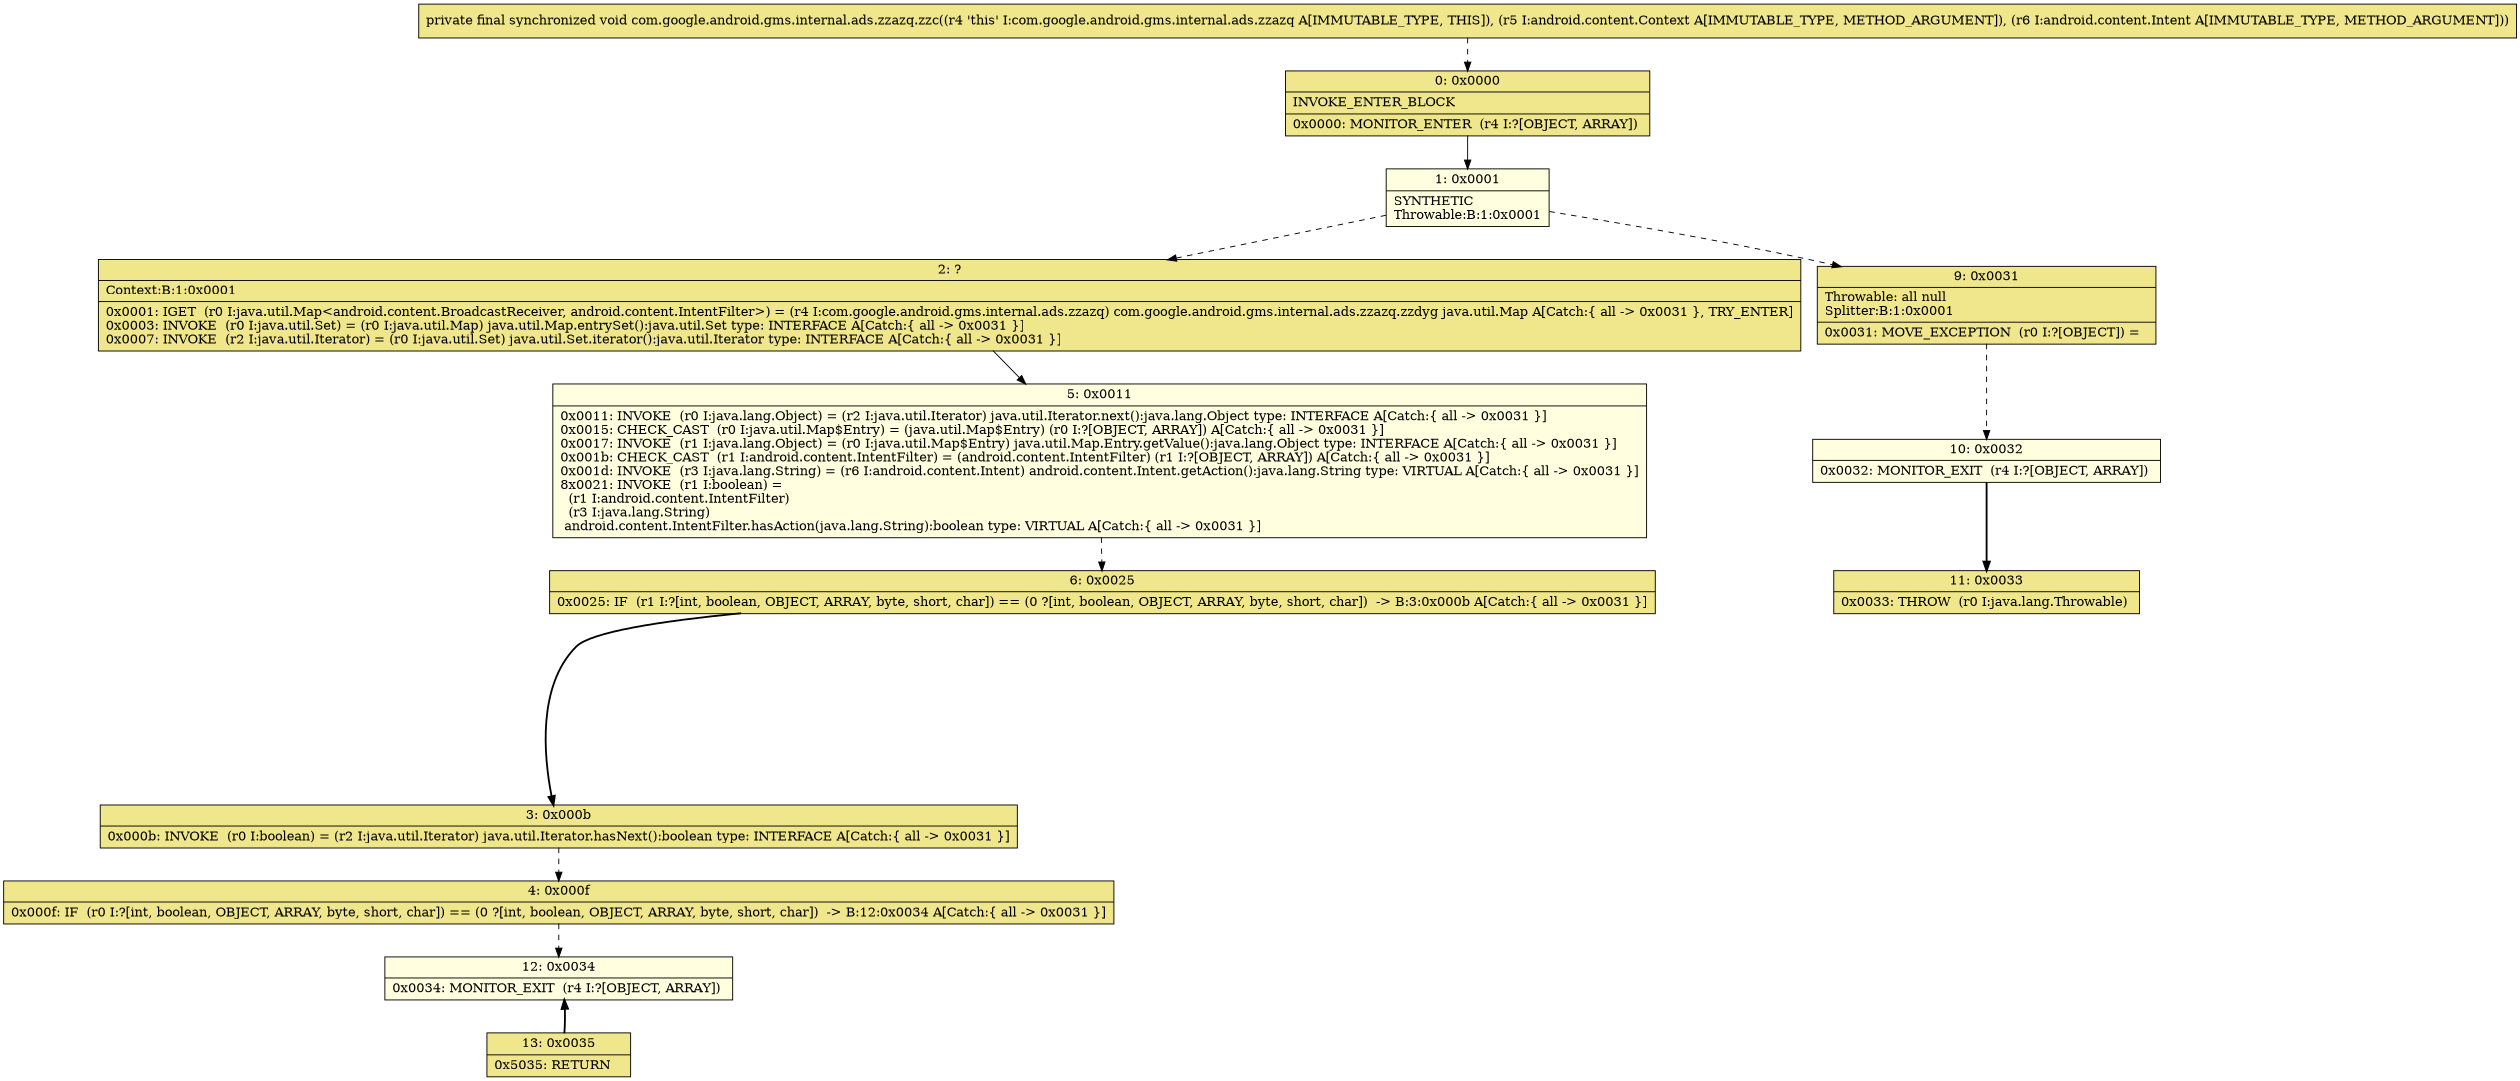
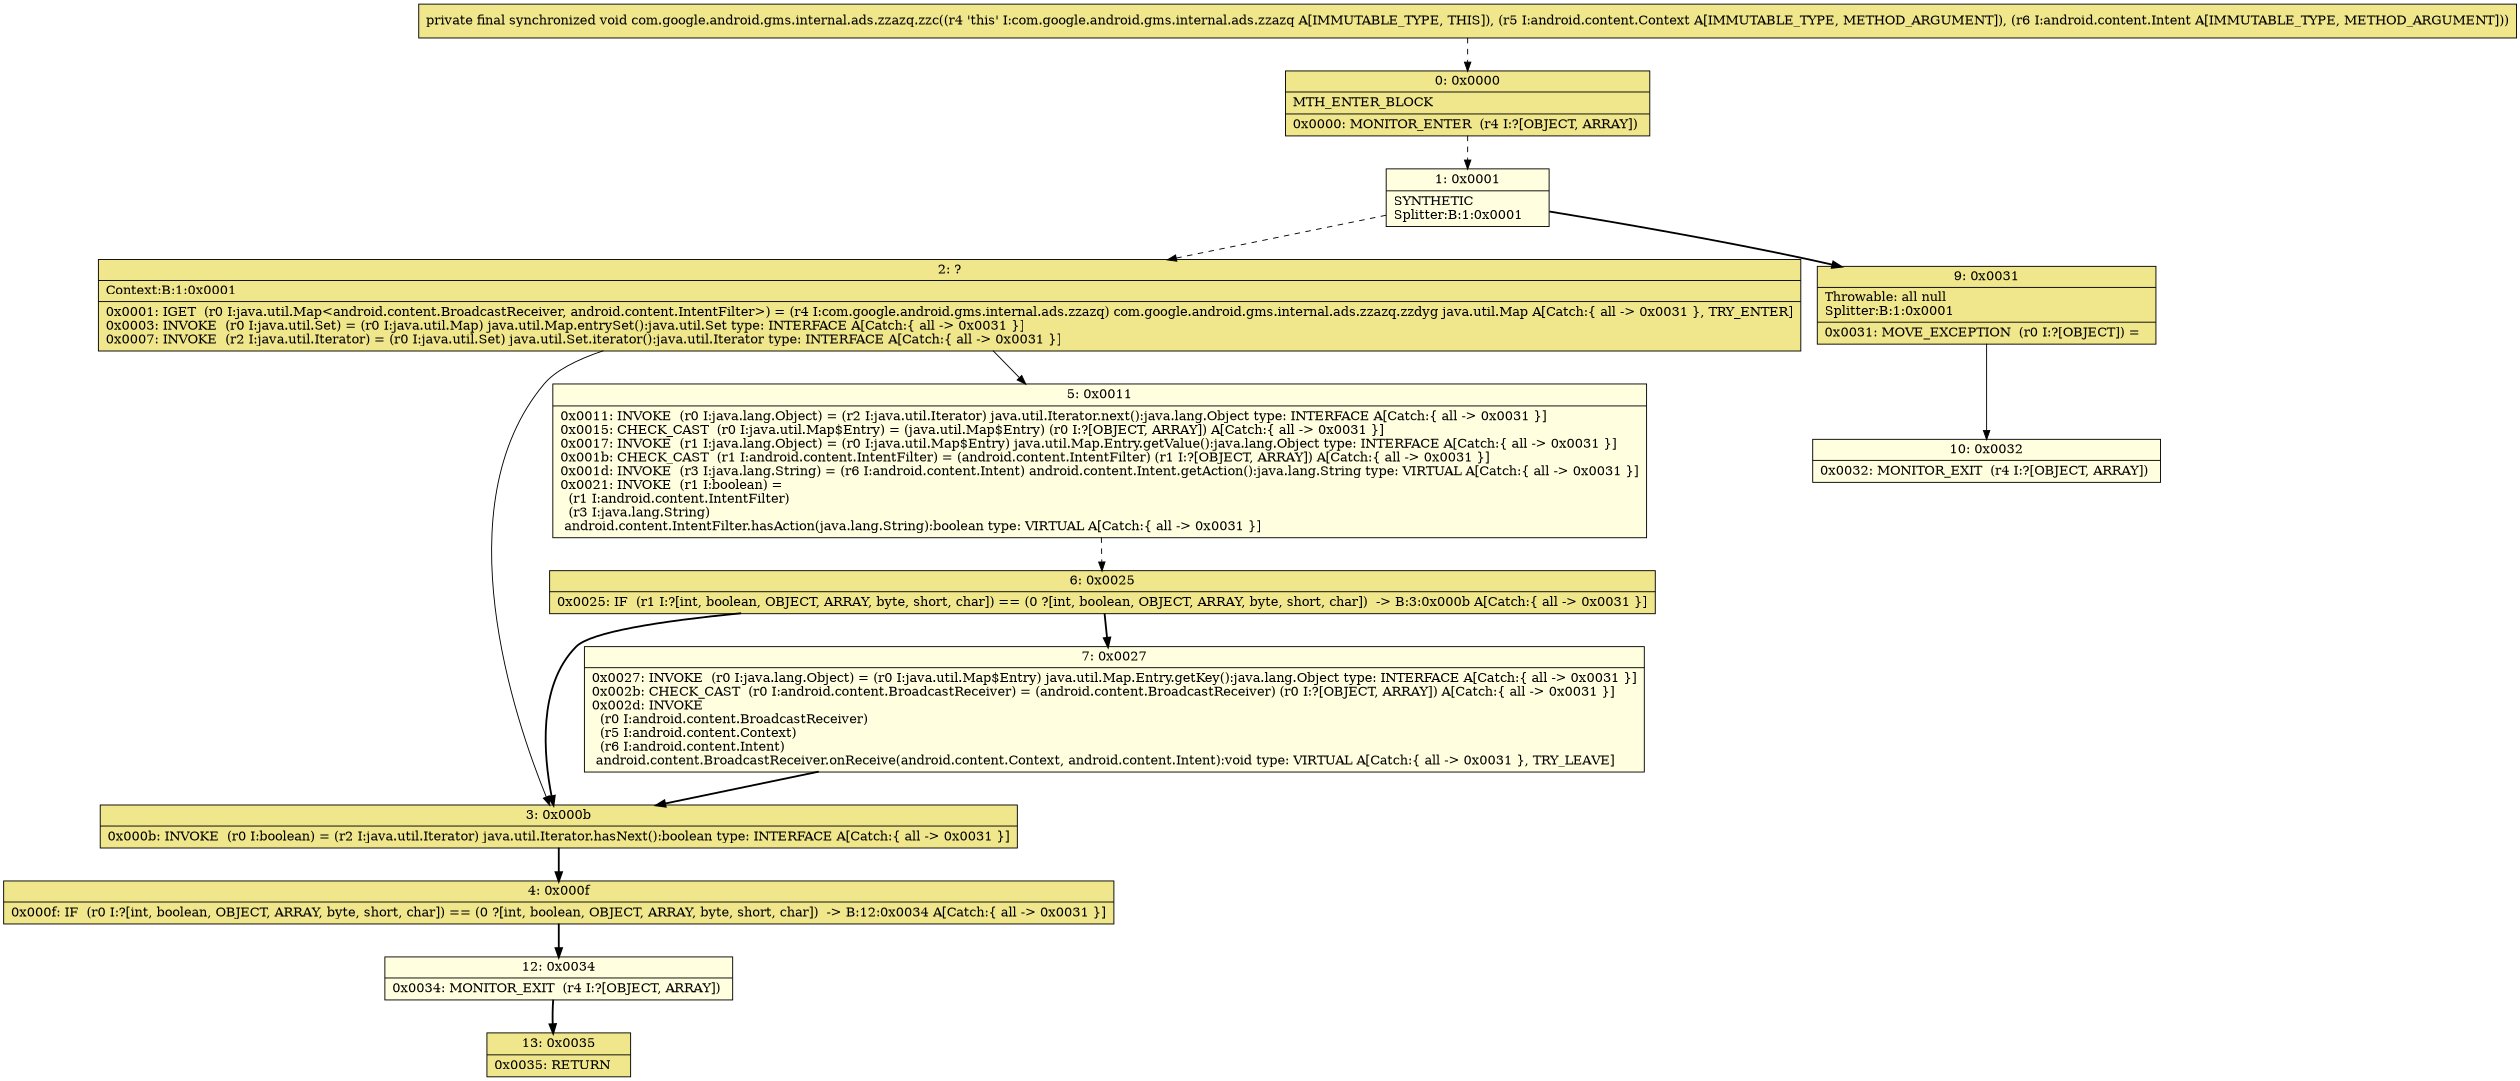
node "0: 0x0000": text "INVOKE_ENTER_BLOCK" -> "MTH_ENTER_BLOCK"
edge "0: 0x0000" -> "1: 0x0001": style solid -> dashed
node "1: 0x0001": text "Throwable:B:1:0x0001" -> "Splitter:B:1:0x0001"
edge "1: 0x0001" -> "9: 0x0031": style dashed -> bold
edge "9: 0x0031" -> "10: 0x0032": style dashed -> solid
node "5: 0x0011": text "8x0021: INVOKE  (r1 I:boolean) =" -> "0x0021: INVOKE  (r1 I:boolean) ="
edge "2: ?" -> "3: 0x000b": added
node "11: 0x0033": removed
node "7: 0x0027": added
edge "3: 0x000b" -> "4: 0x000f": style dashed -> bold
edge "4: 0x000f" -> "12: 0x0034": style dashed -> bold
edge "13: 0x0035" -> "12: 0x0034": reversed
node "13: 0x0035": text "0x5035: RETURN" -> "0x0035: RETURN"
